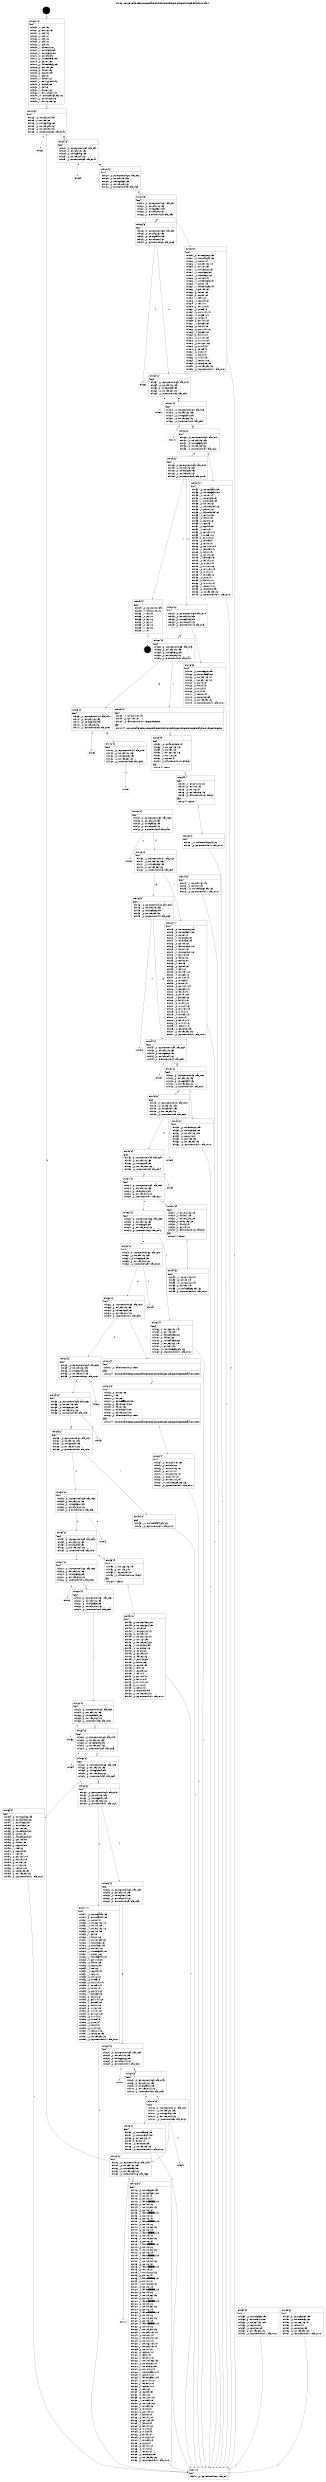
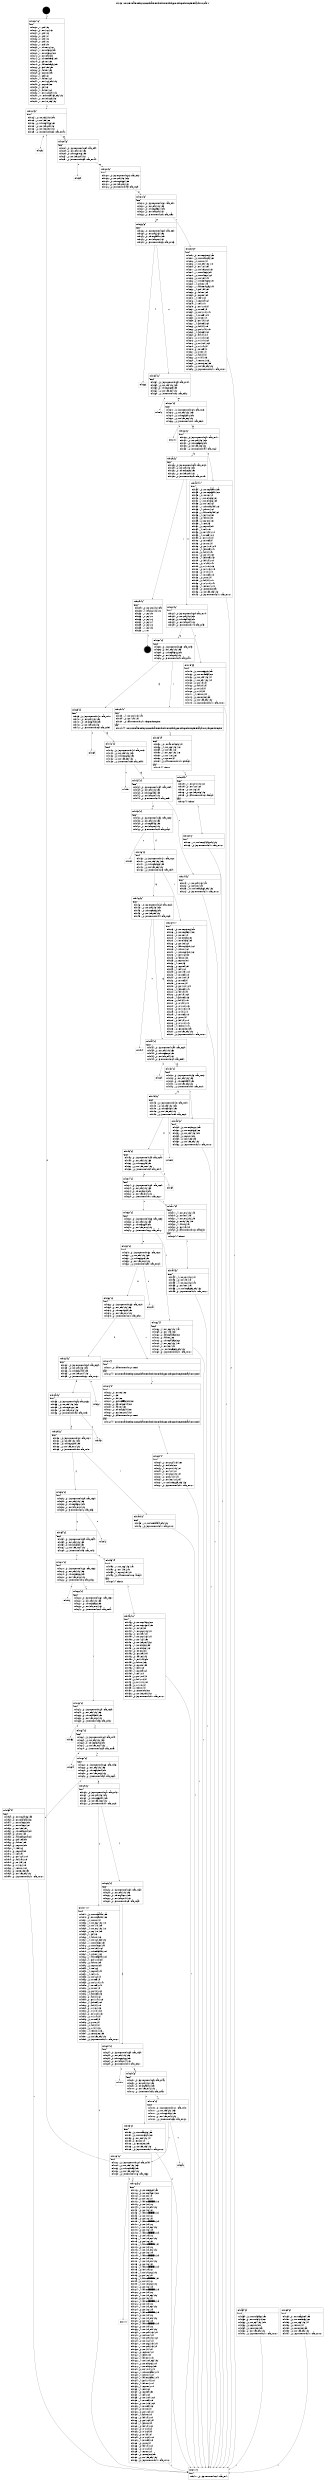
node "0x401434 [28]": added
edge "0x401a94 [32]" -> "0x402411 [5]": added, label "1"
